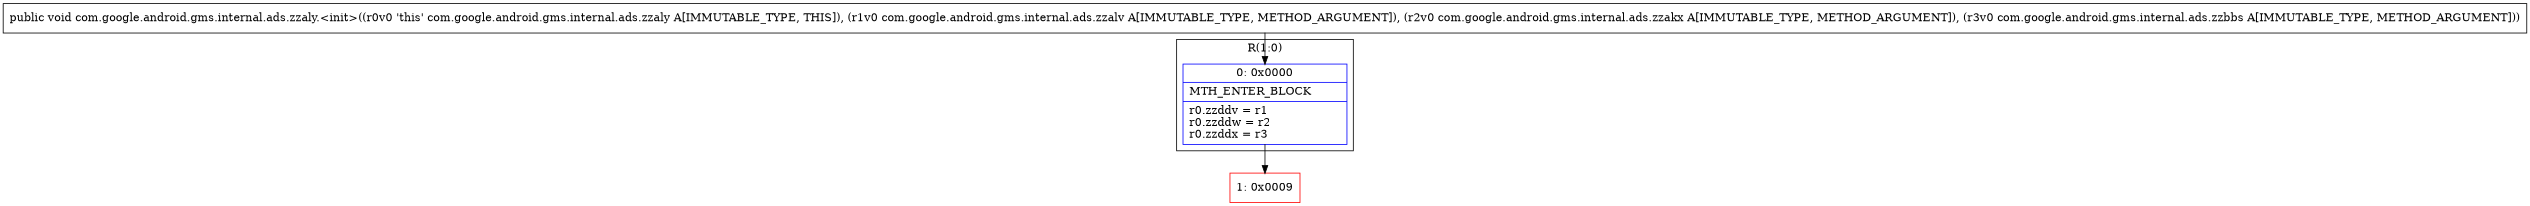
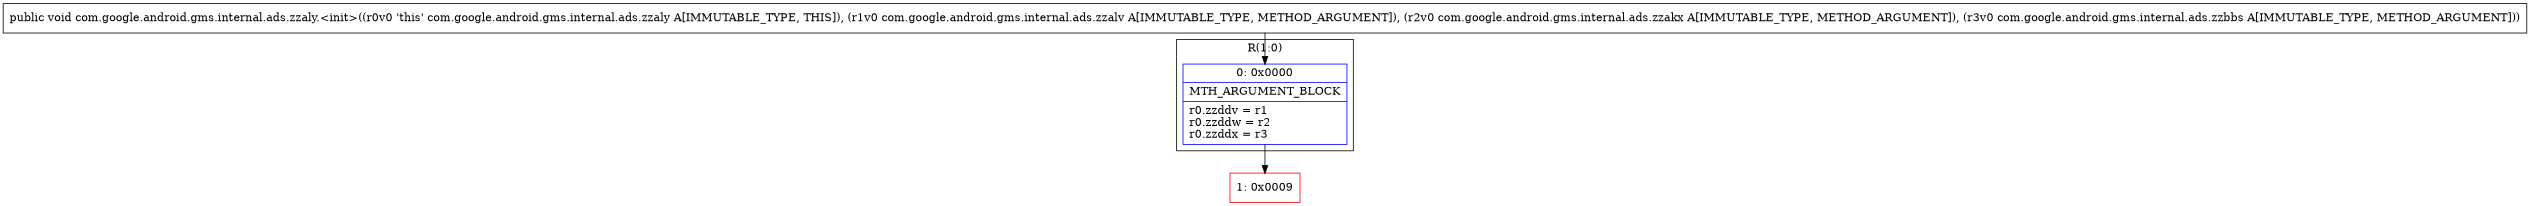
node "0: 0x0000": text "MTH_ENTER_BLOCK" -> "MTH_ARGUMENT_BLOCK"
